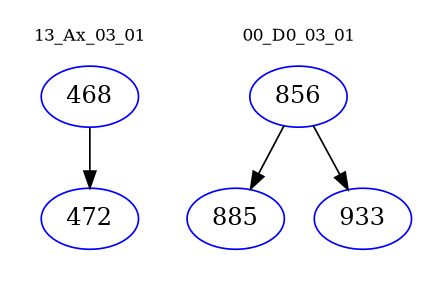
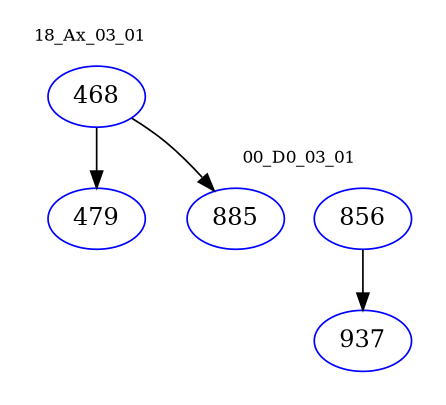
cluster "13_Ax_03_01": label "13_Ax_03_01" -> "18_Ax_03_01"
edge "856" -> "885": now "468" -> "885"
node "472": label "472" -> "479"
node "933": label "933" -> "937"
